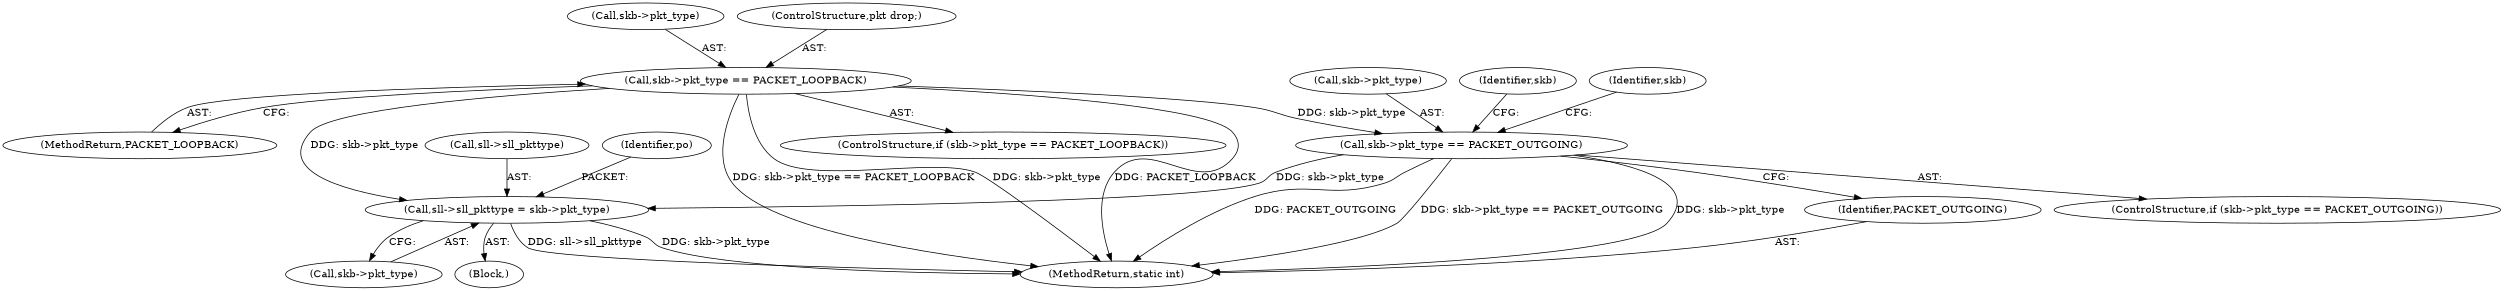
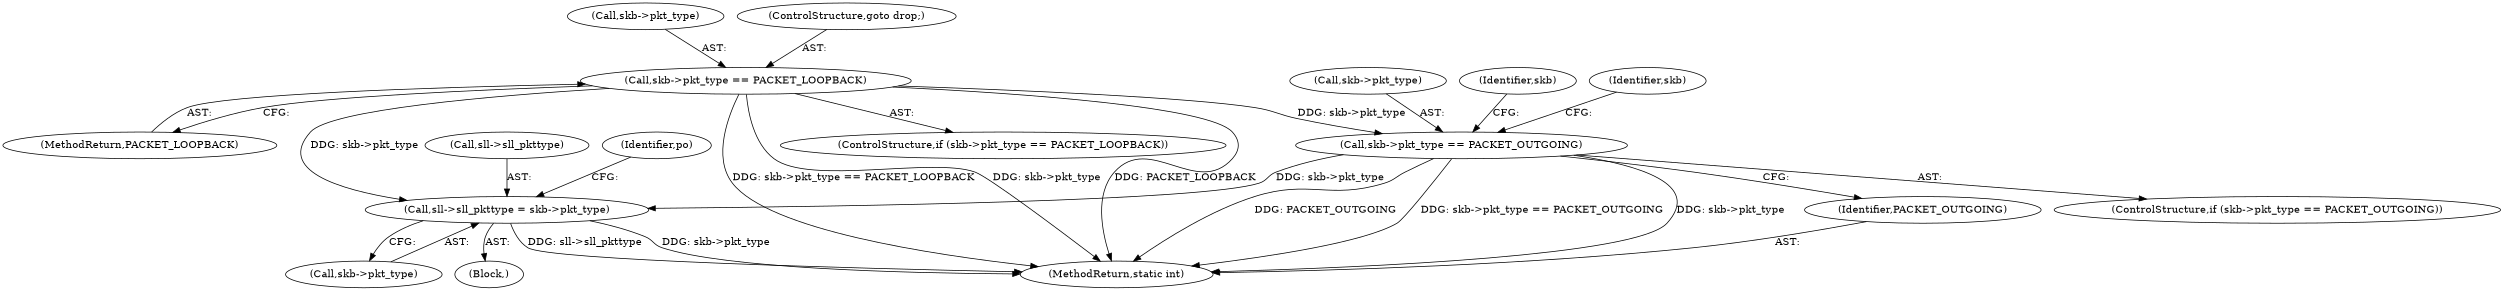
node "(ControlStructure,pkt drop;)": label "(ControlStructure,pkt drop;)" -> "(ControlStructure,goto drop;)"
edge "(Identifier,po)" -> "(Call,sll->sll_pkttype = skb->pkt_type)": label "PACKET: " -> "CFG: "
